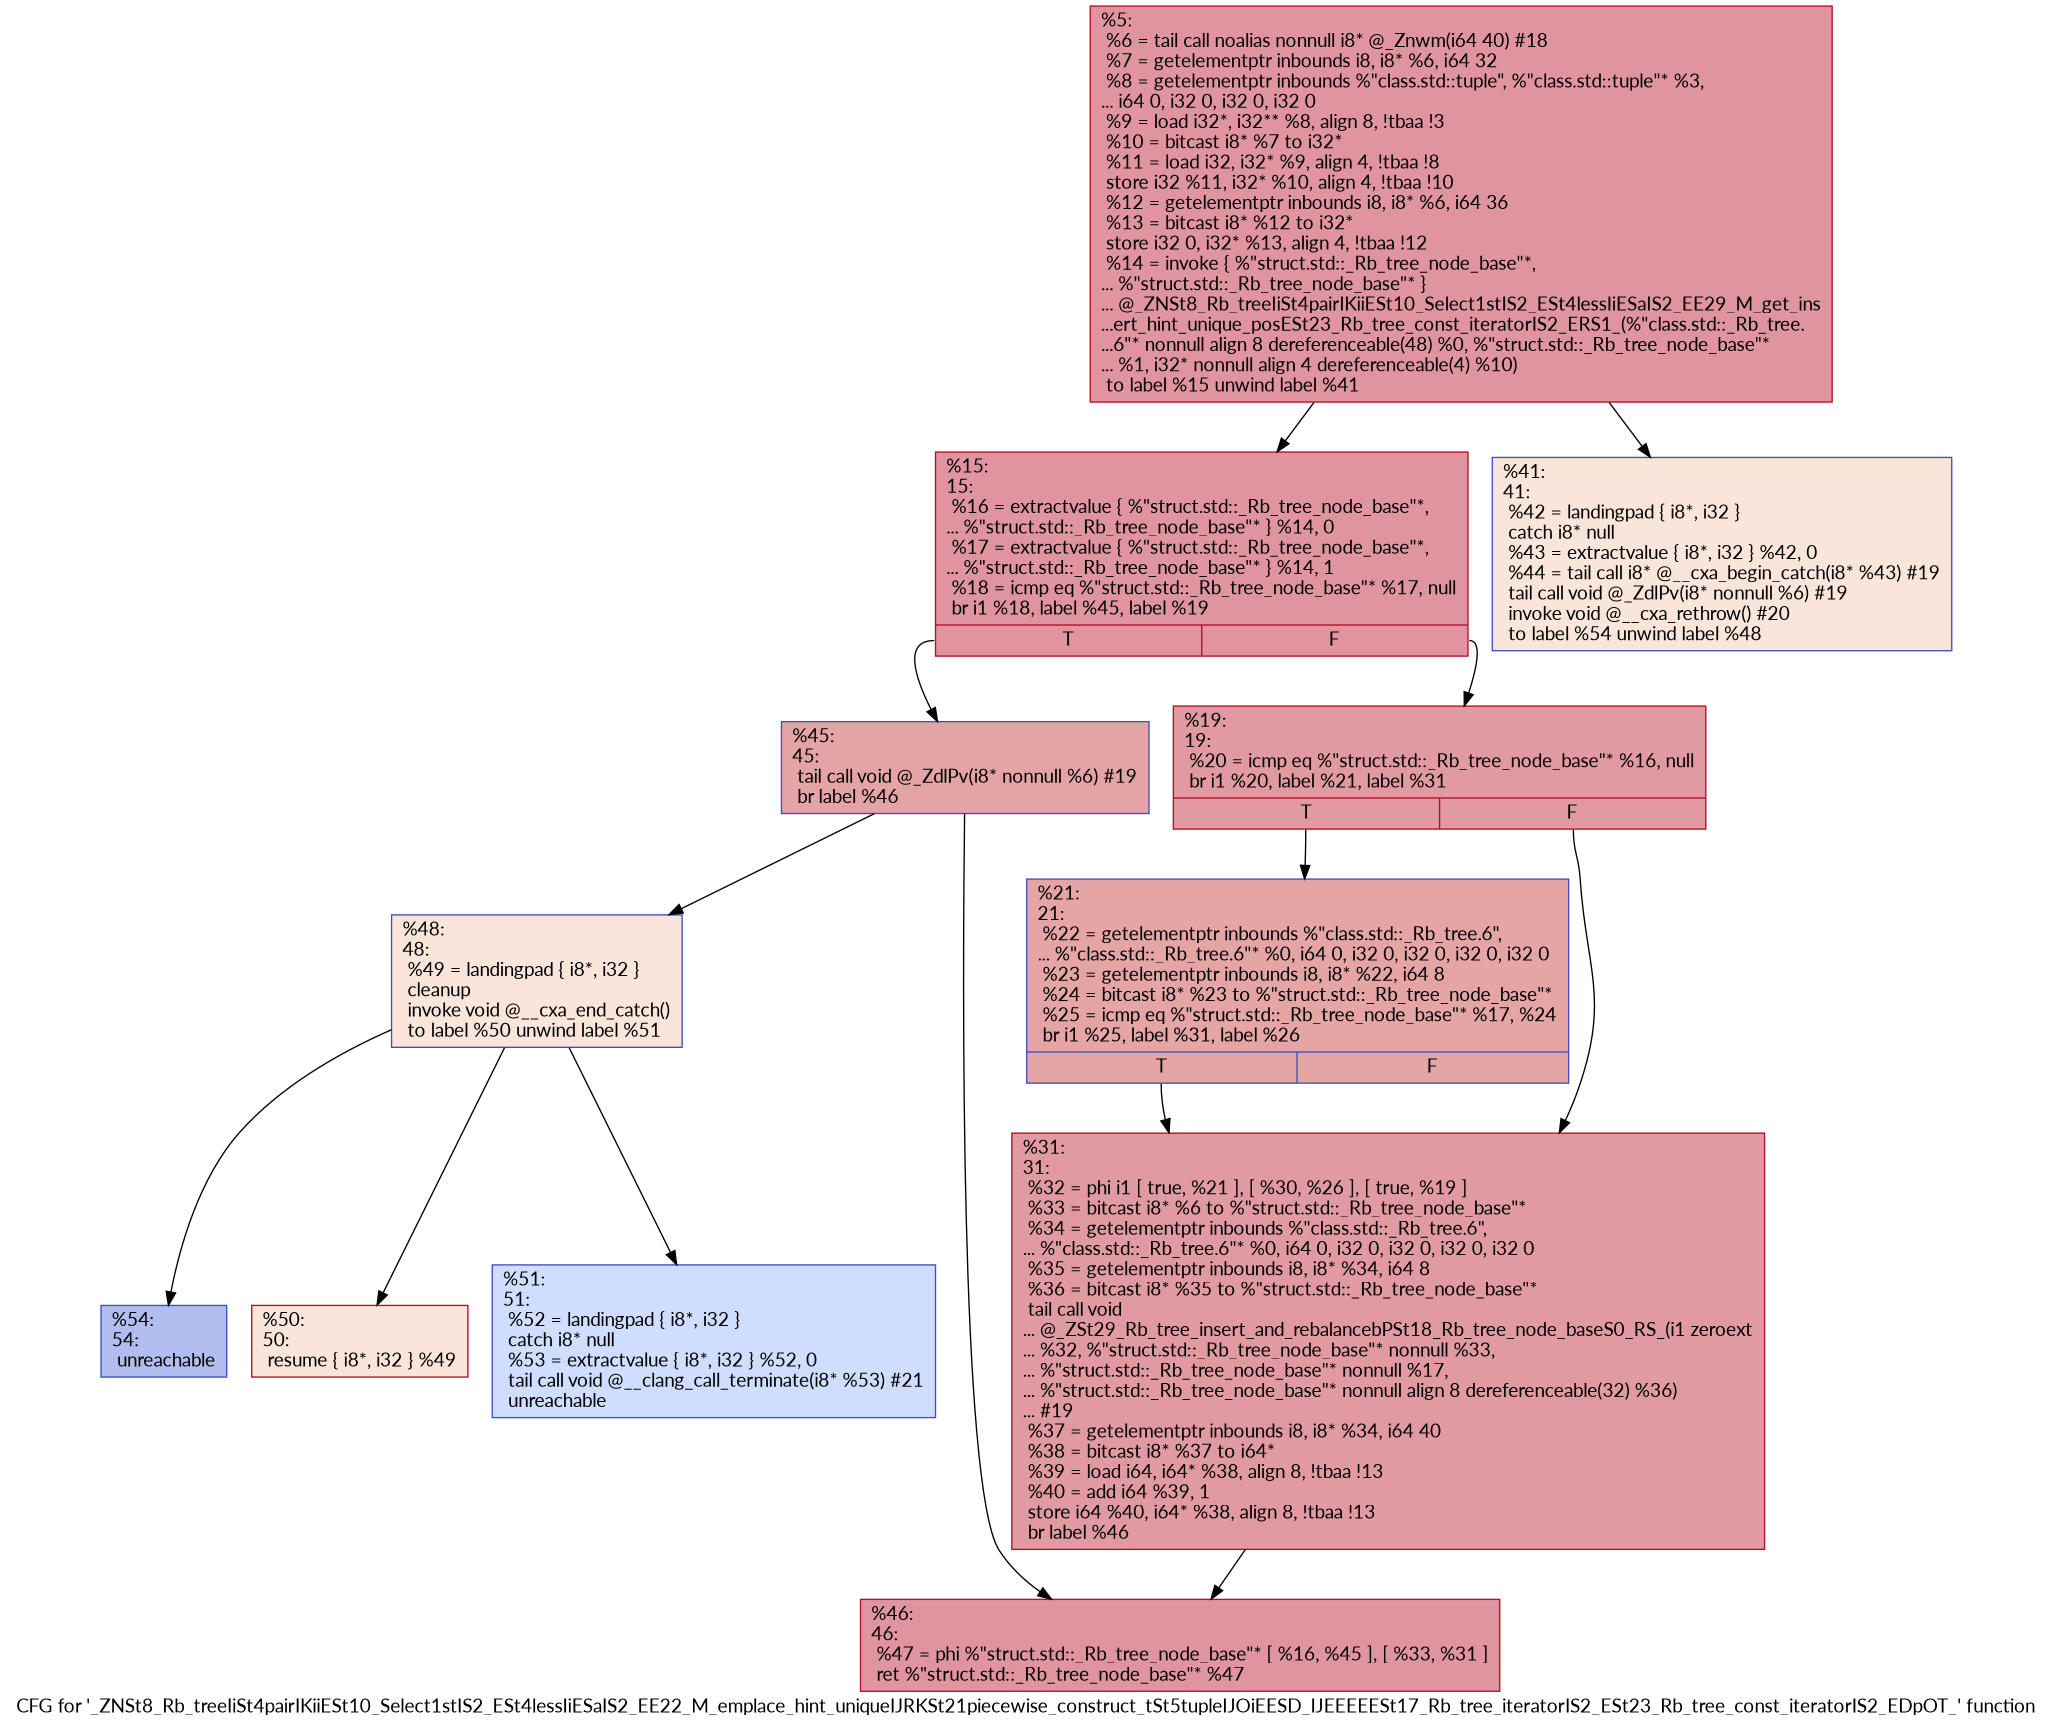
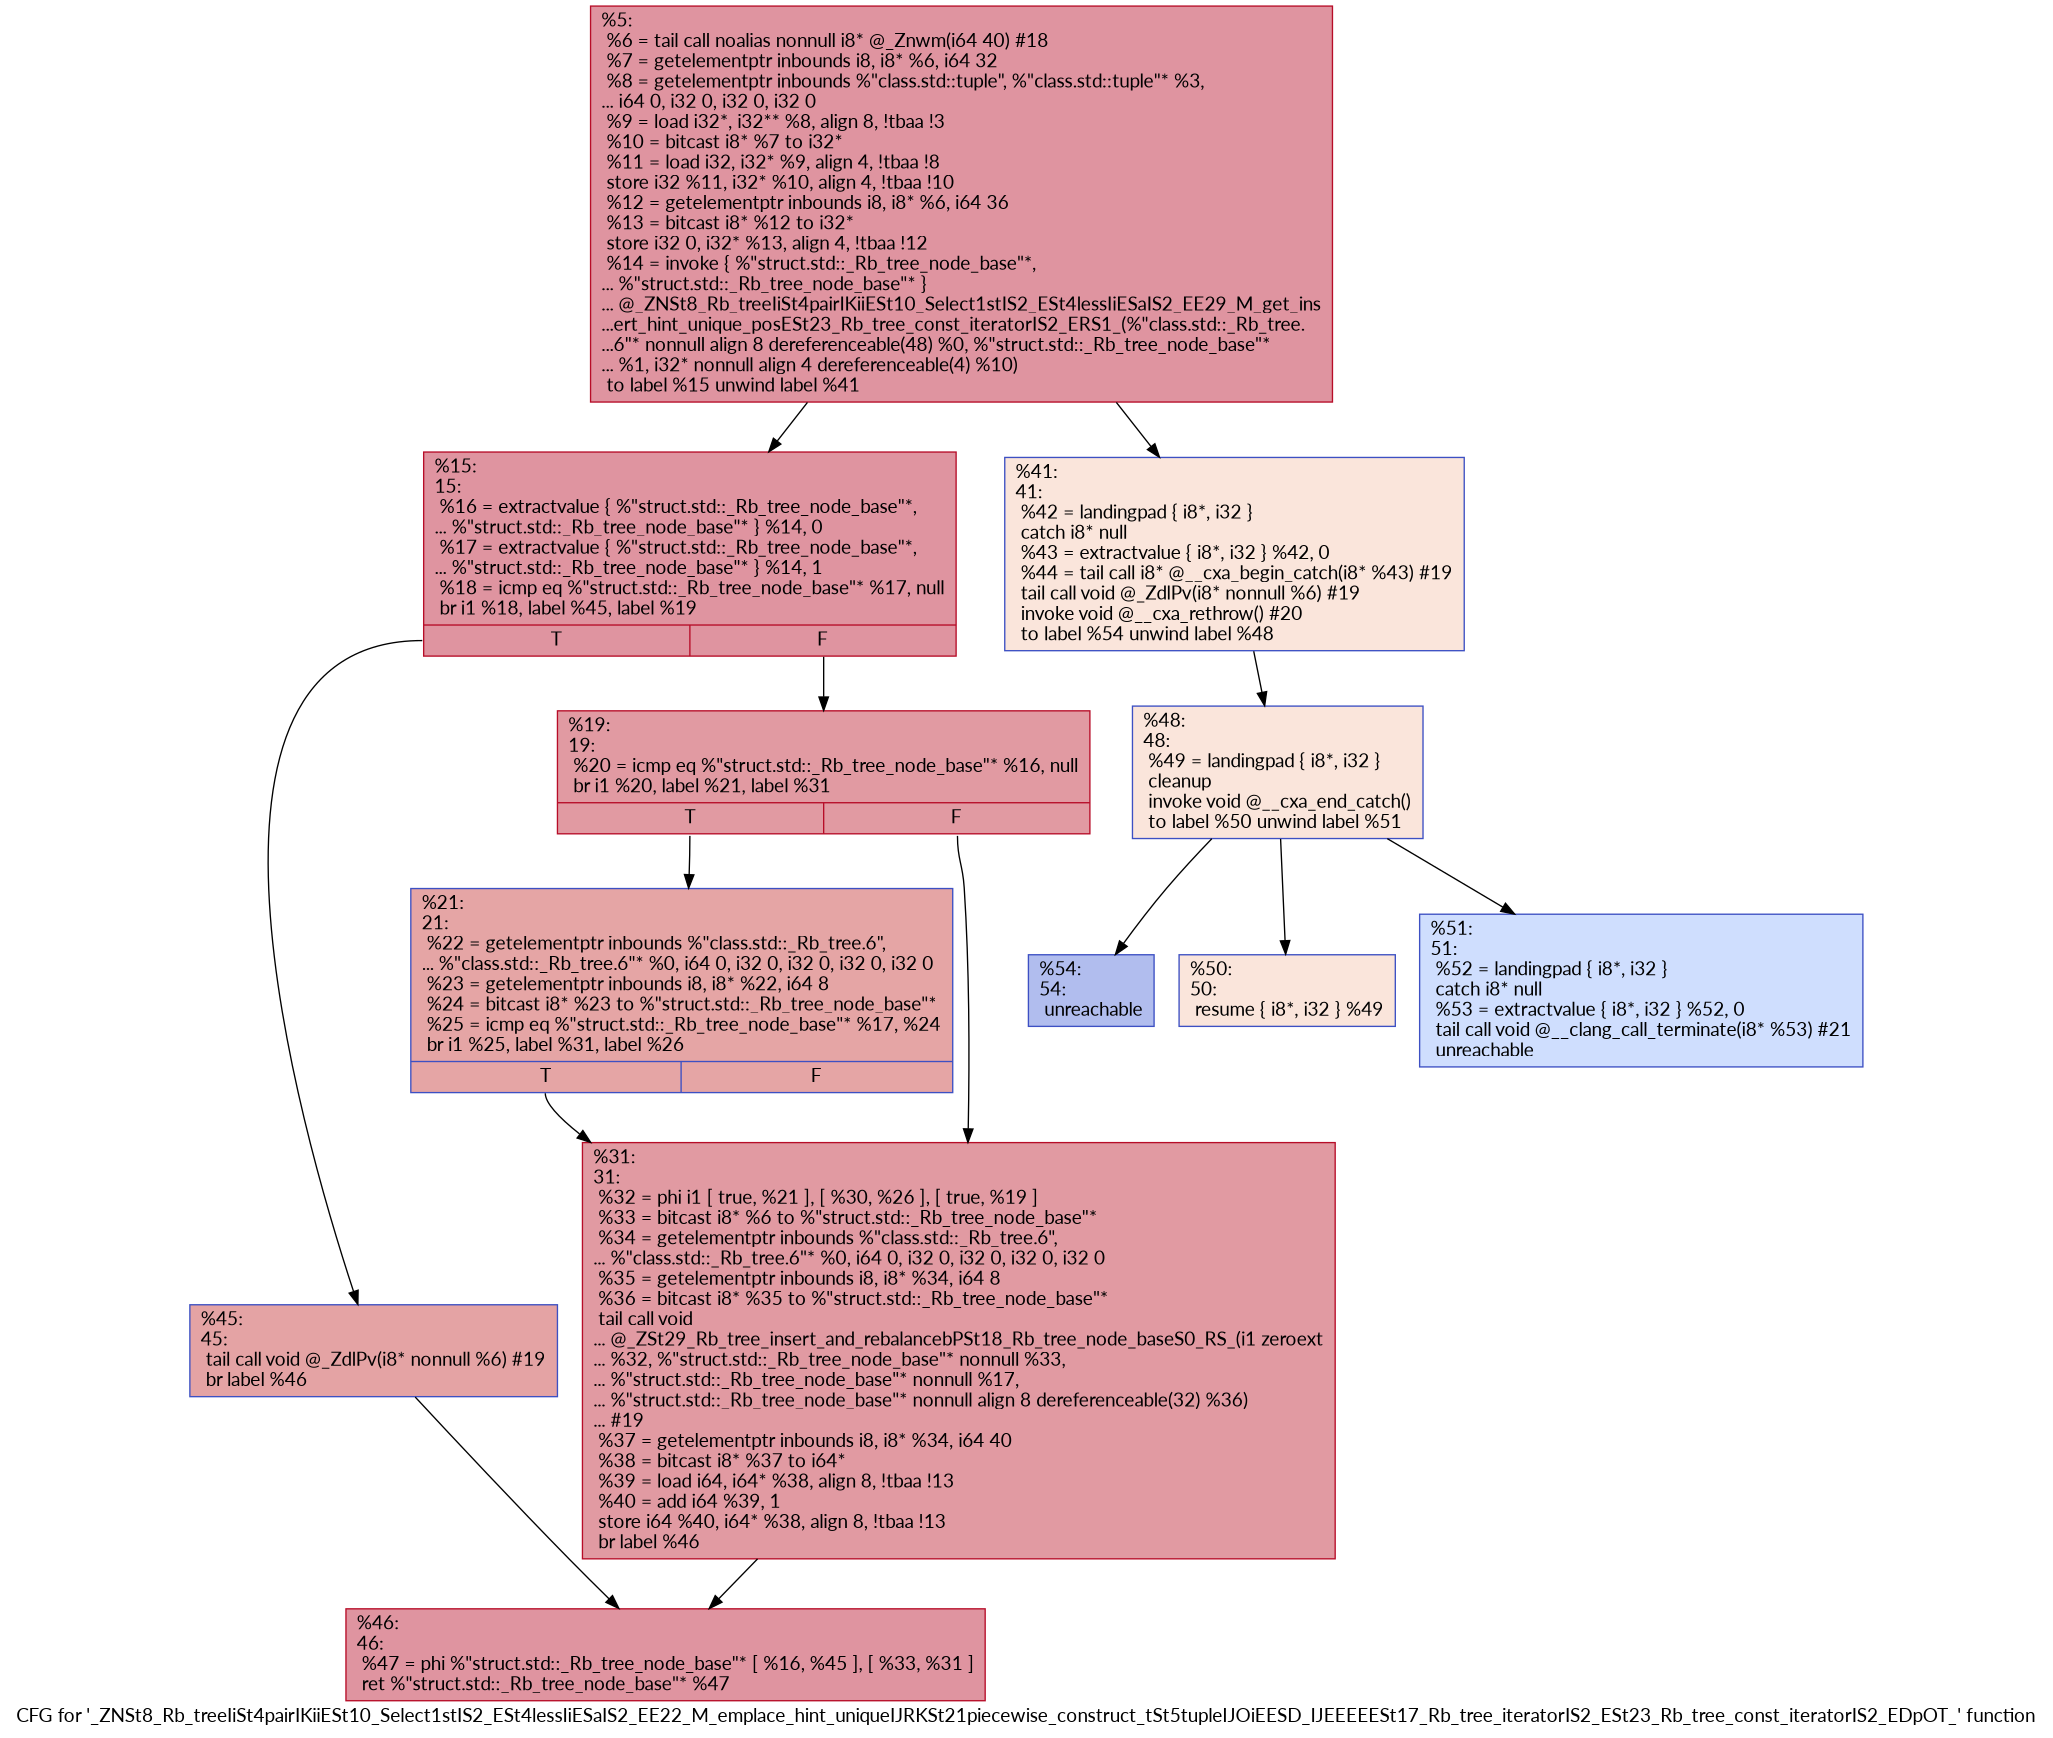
edge "%45:" -> "%48:": now "%41:" -> "%48:"
node "%50:": color #b70d28ff -> #3d50c3ff
